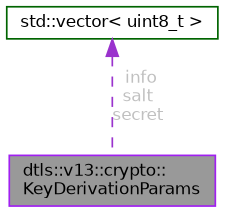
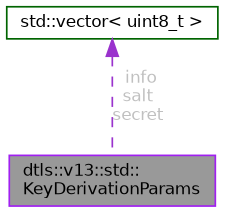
node "dtls::v13::crypto:: KeyDerivationParams": label "dtls::v13::crypto:: KeyDerivationParams" -> "dtls::v13::std:: KeyDerivationParams"
